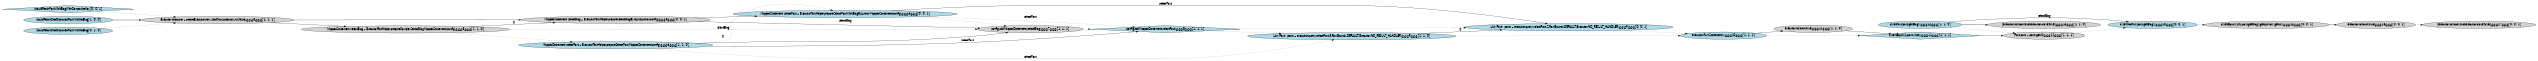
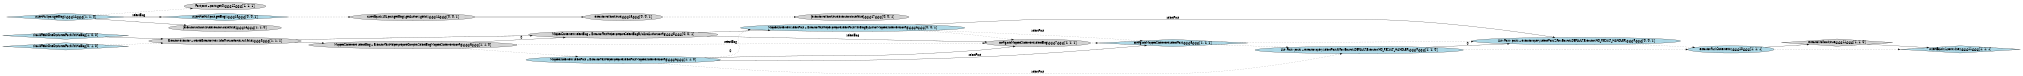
node "shouldFetchPostWithBlogWithCompositeKey['0', '0', '1']": removed
node "shouldFetchOneOrphanedPostWithNoBlog['1', '0', '0']": shape ellipse -> diamond
node "assertNull(post.getBlog())@@@14@@@['1', '1', '0']": shape ellipse -> diamond
node "assertNotNull(post.getBlog())@@@13@@@['0', '0', '1']": shape ellipse -> diamond
node "executor.rollback(true)@@@11@@@['1', '1', '0']": shape ellipse -> diamond
edge "Post post = posts.get(0)@@@12@@@['1', '1', '1']" -> "assertNotNull(post.getBlog())@@@13@@@['0', '0', '1']": removed
node "shouldFetchOneOrphanedPostWithNoBlog['0', '1', '0']": shape ellipse -> diamond
edge "assertEquals(1,posts.size())@@@11@@@['1', '1', '1']" -> "Post post = posts.get(0)@@@12@@@['1', '1', '1']": removed
